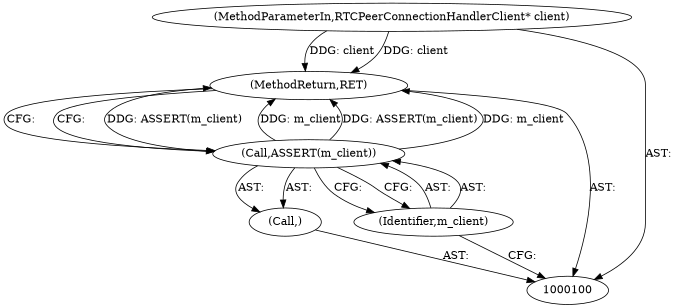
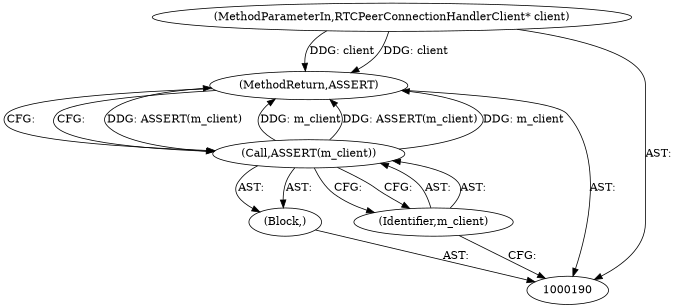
node "(MethodReturn,RET)": label "(MethodReturn,RET)" -> "(MethodReturn,ASSERT)"
node "(Call,)": label "(Call,)" -> "(Block,)"
node "1000100": label "1000100" -> "1000190"
